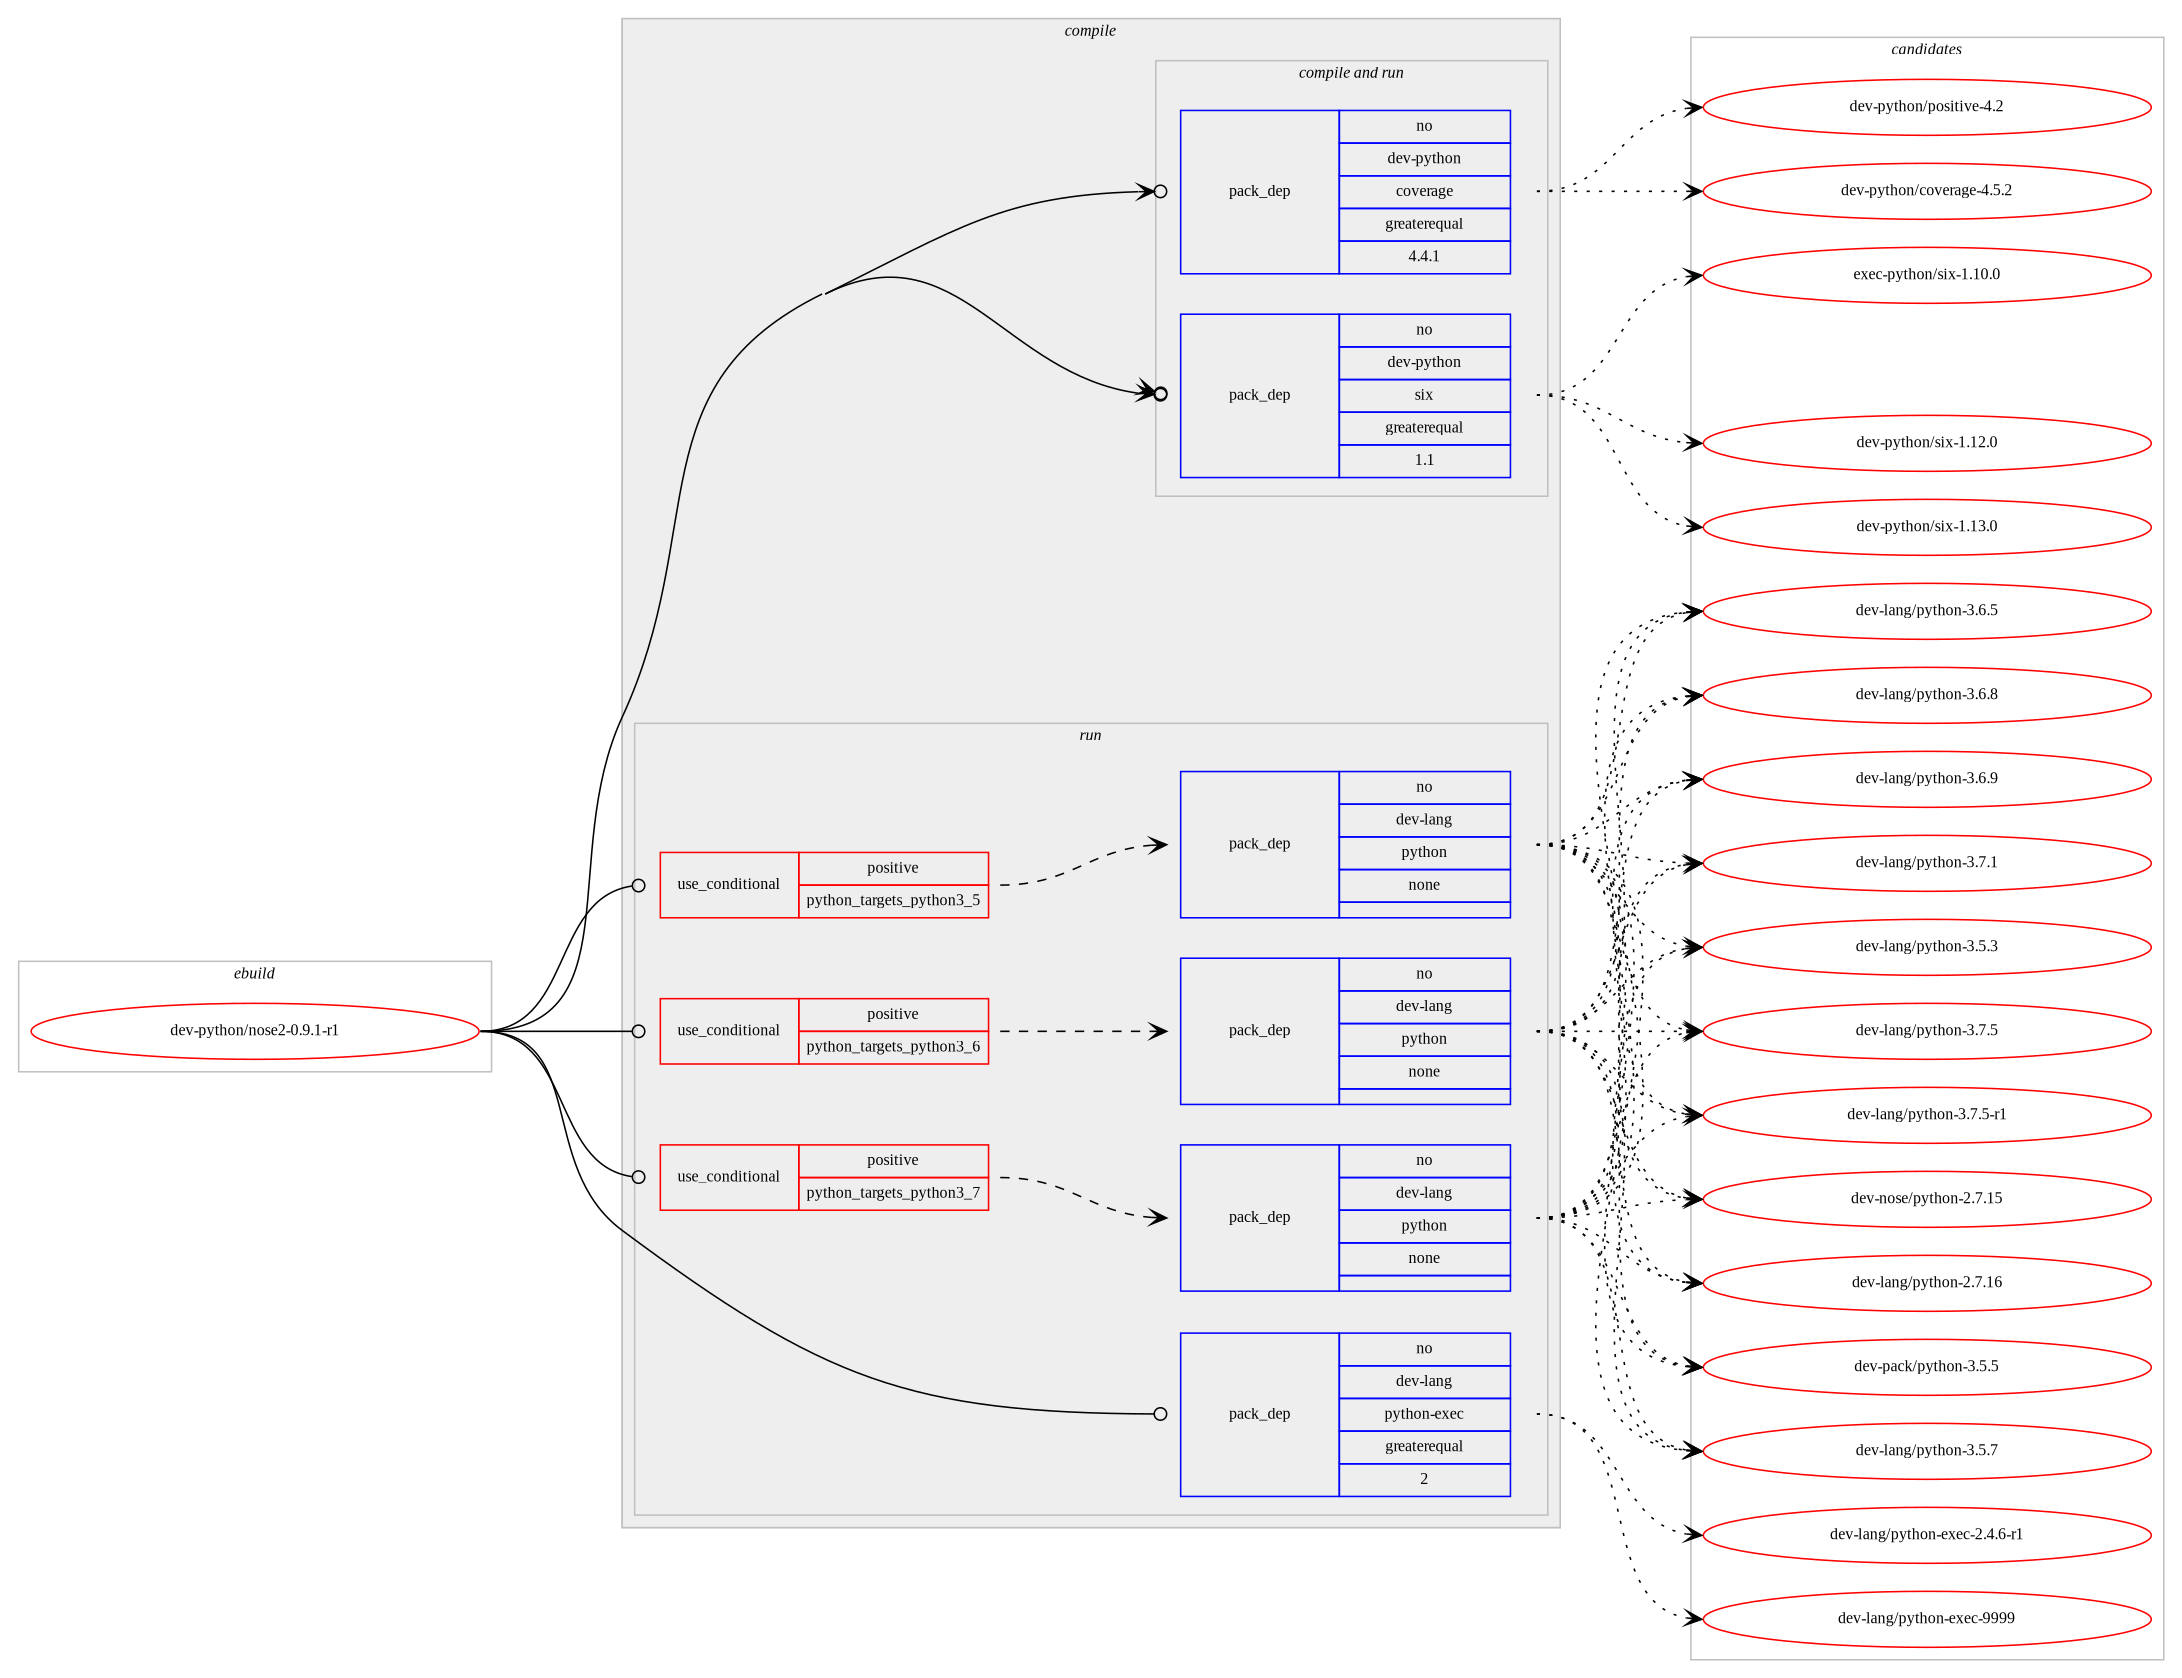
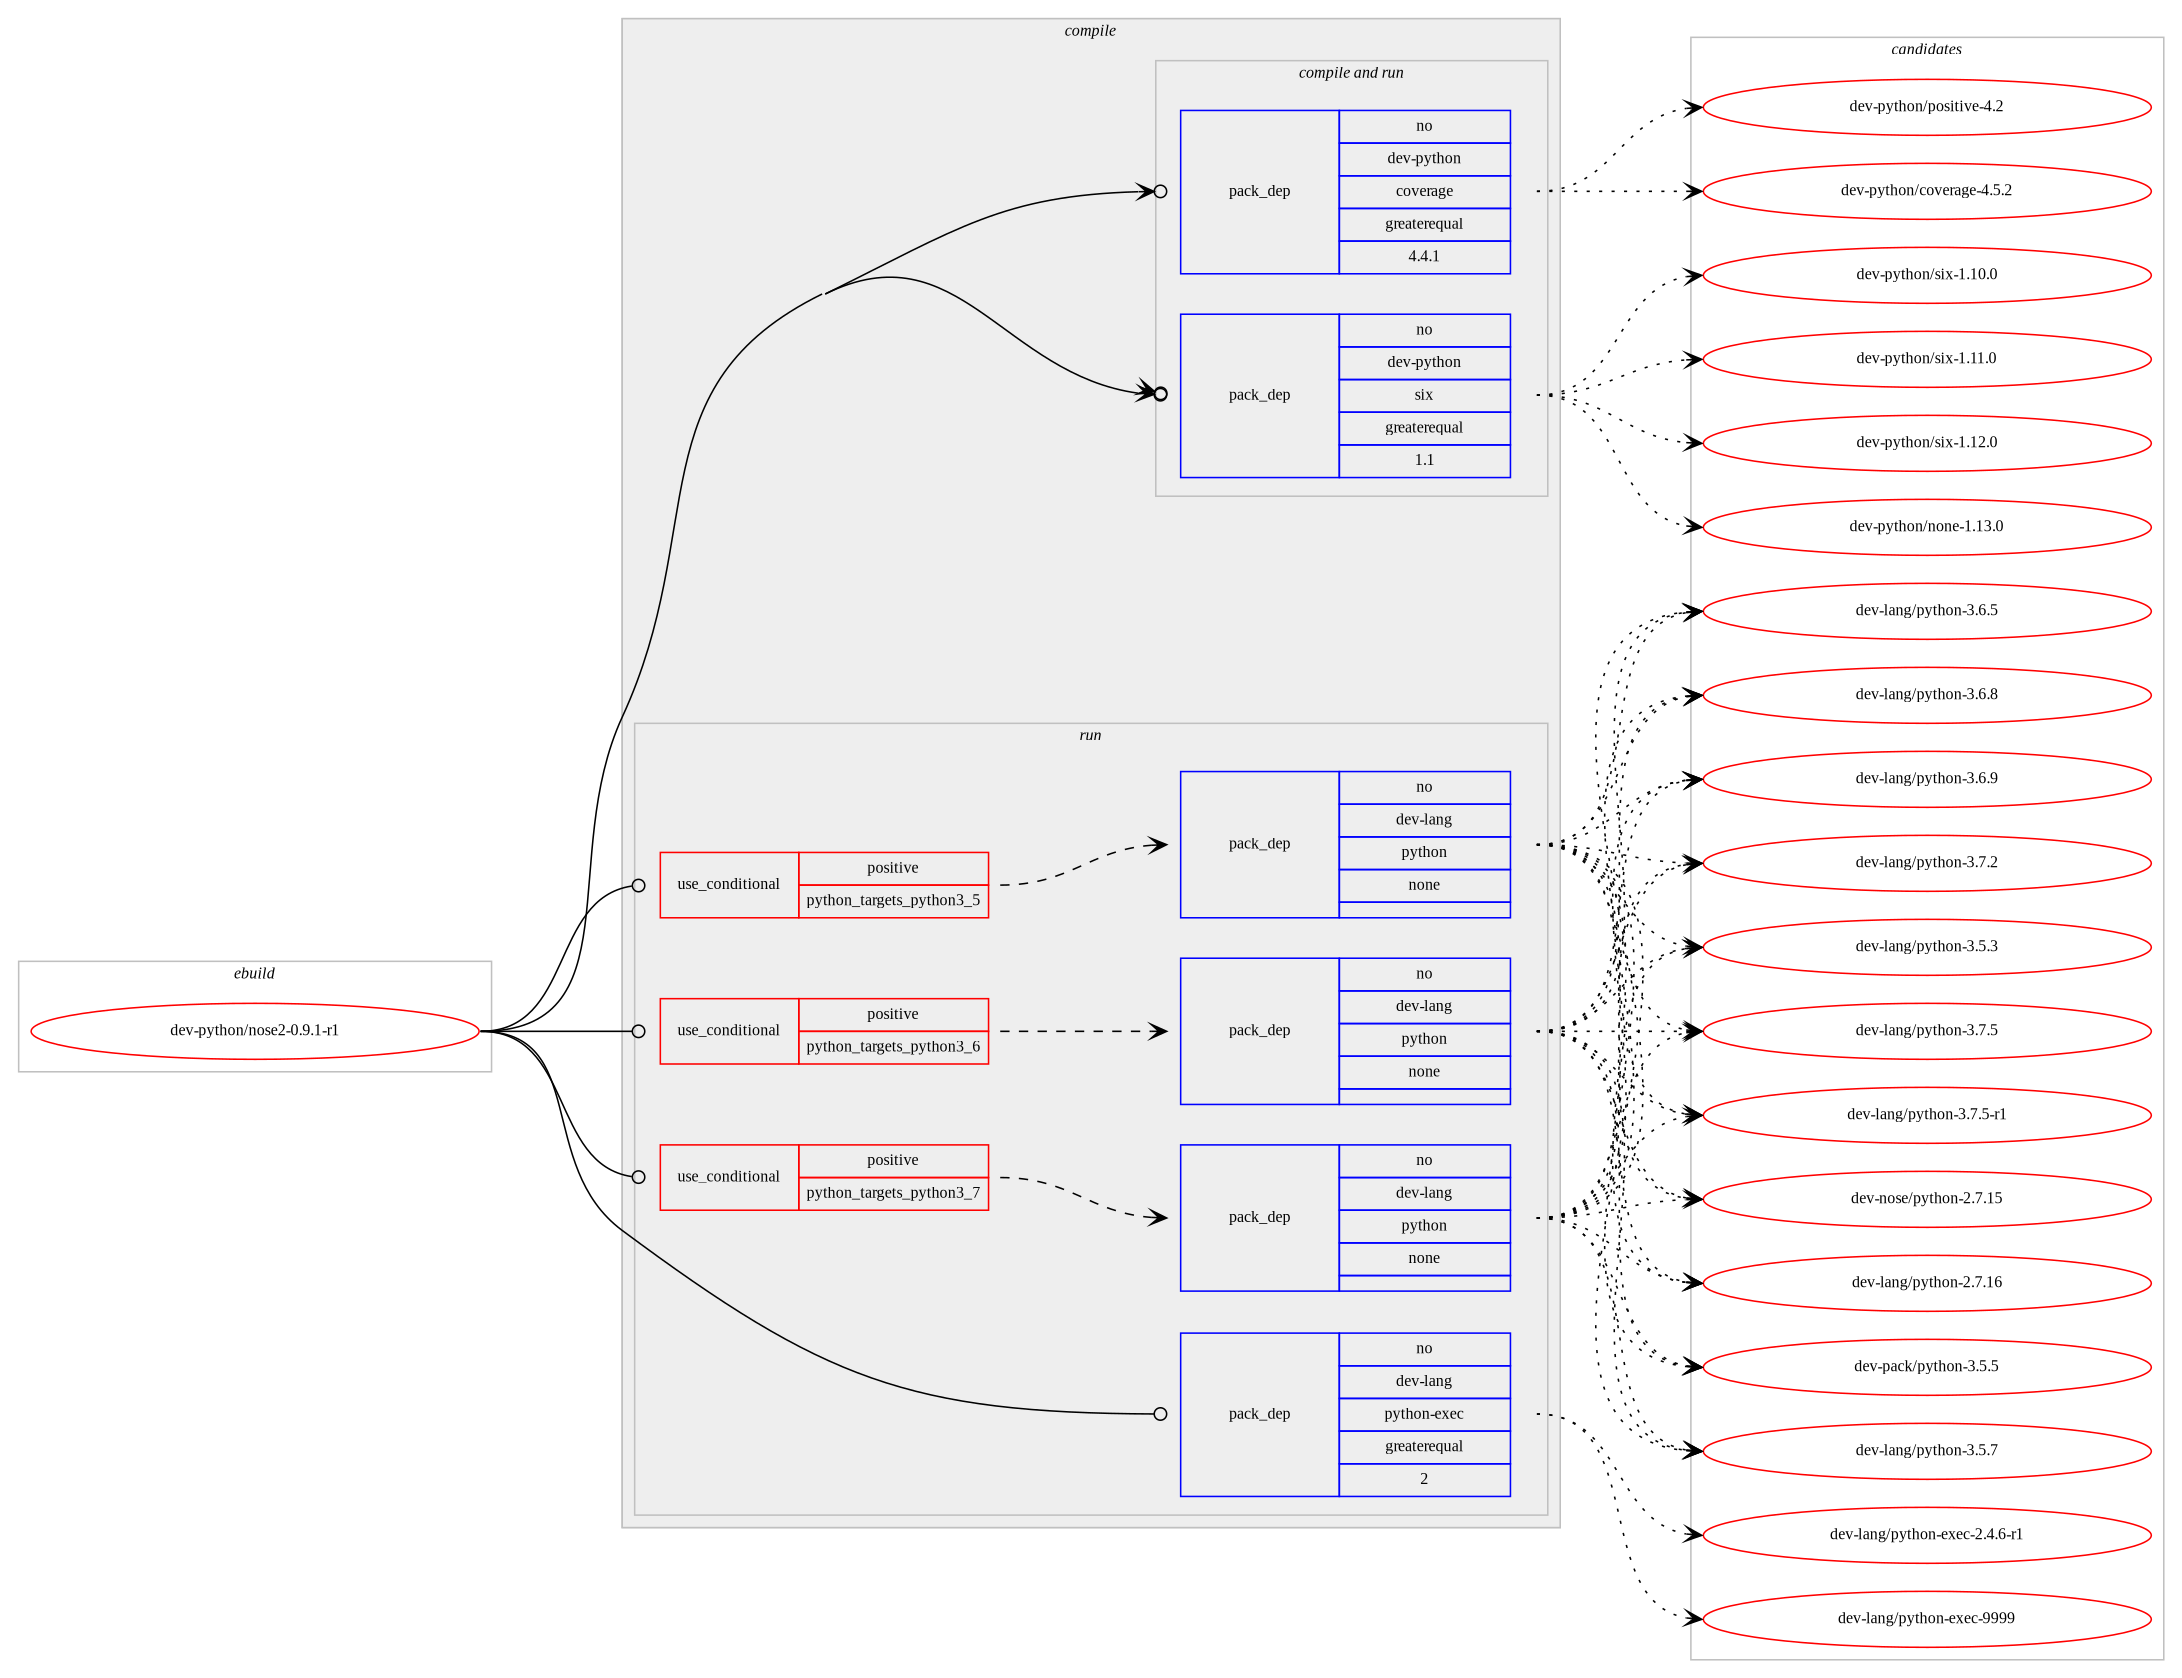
node "exec-python/six-1.10.0": label "exec-python/six-1.10.0" -> "dev-python/six-1.10.0"
node "dev-python/six-1.11.0": added
node "dev-python/six-1.13.0": label "dev-python/six-1.13.0" -> "dev-python/none-1.13.0"
node "dev-lang/python-3.7.1": label "dev-lang/python-3.7.1" -> "dev-lang/python-3.7.2"
